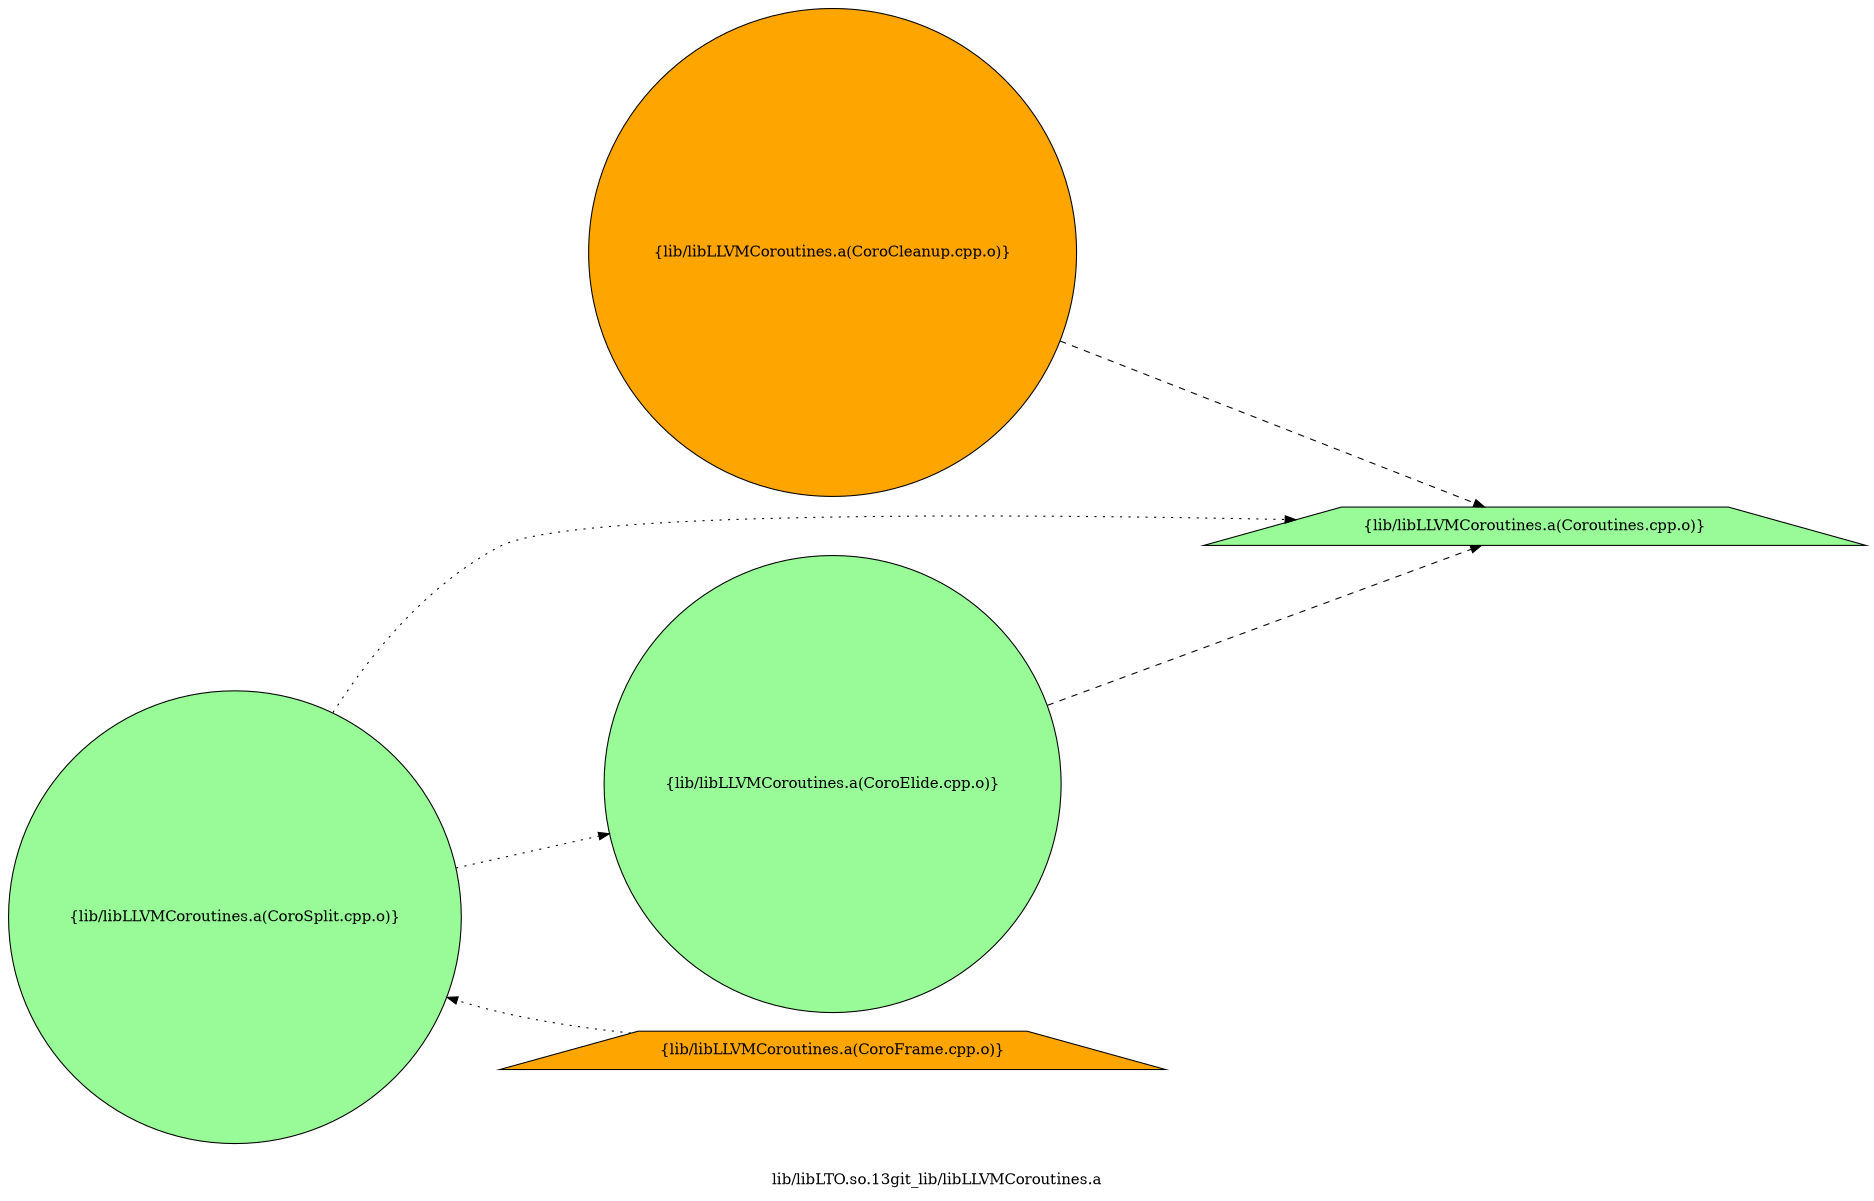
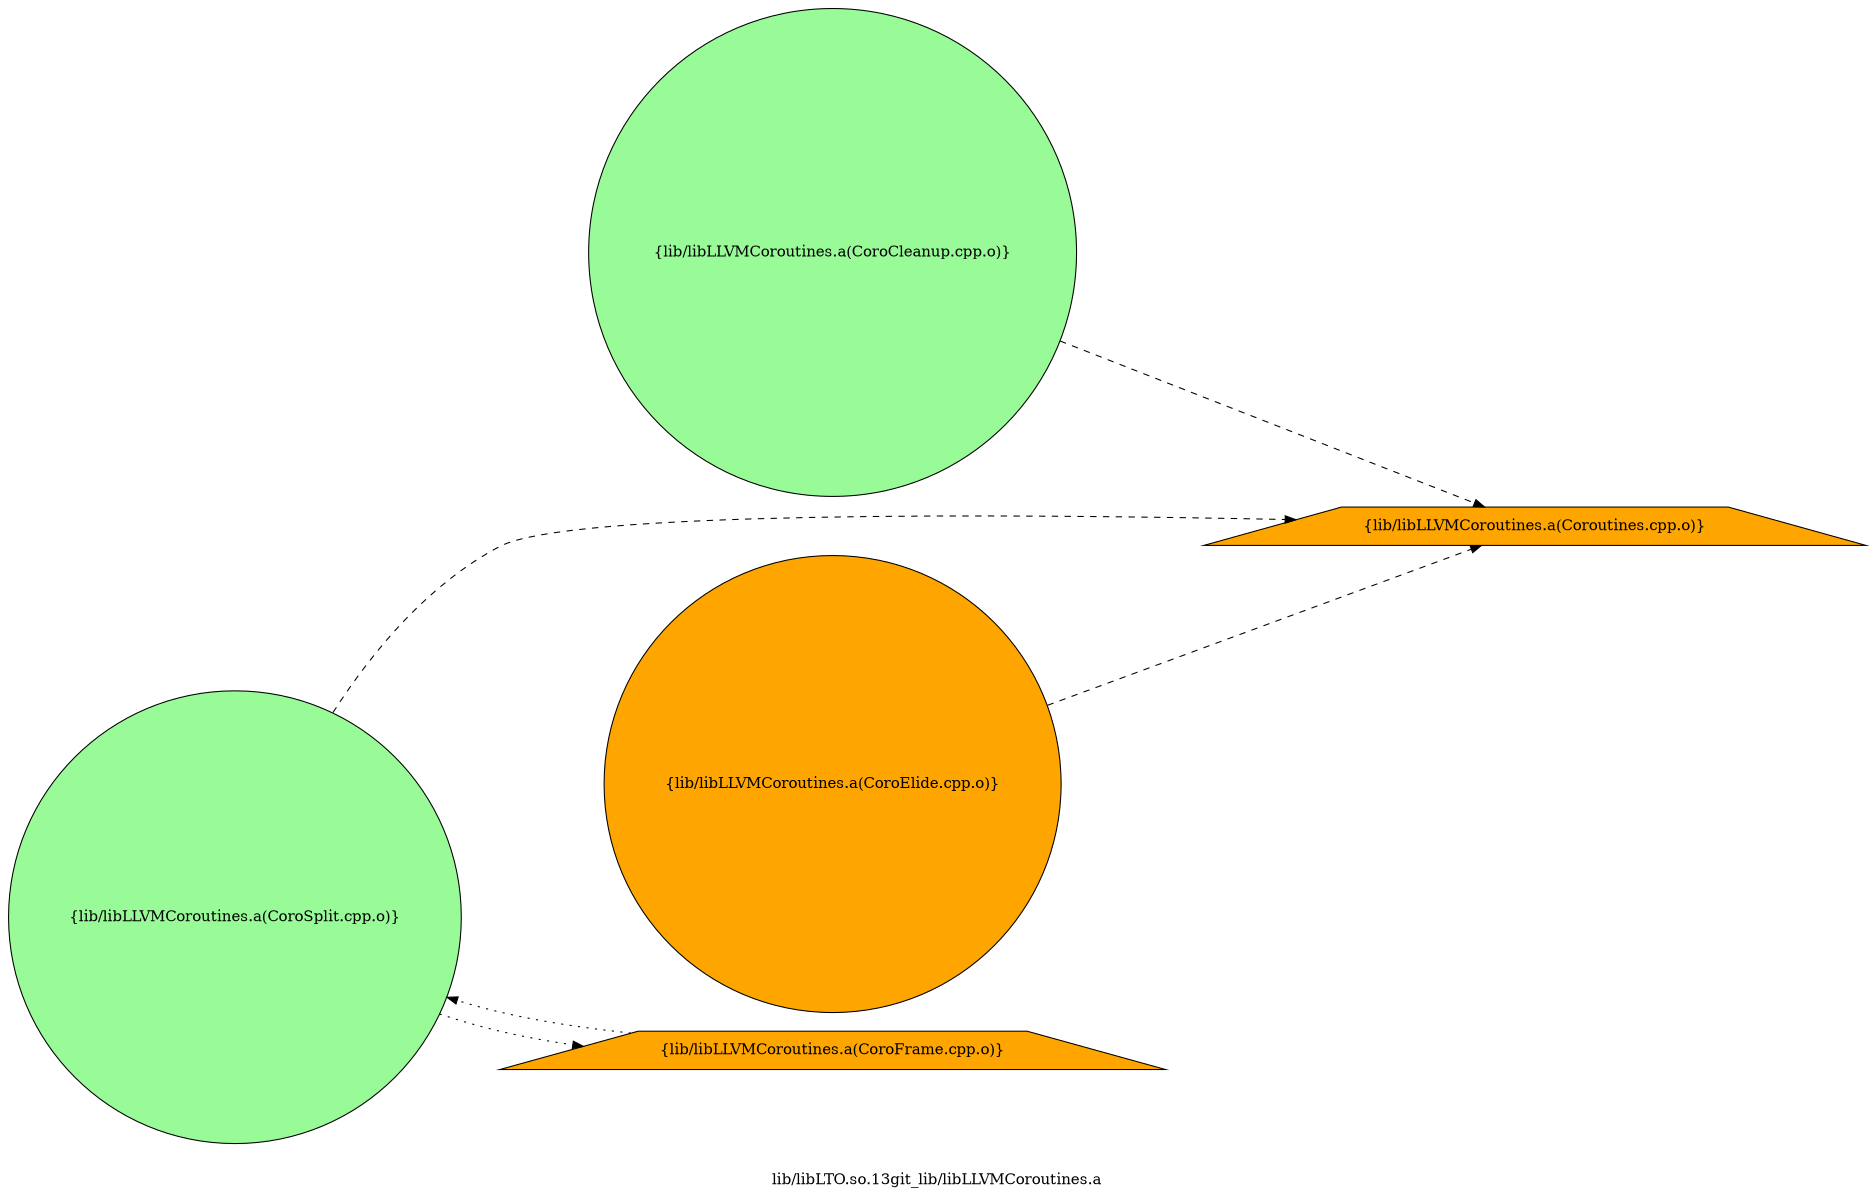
node "{lib/libLLVMCoroutines.a(CoroCleanup.cpp.o)}": fillcolor orange -> palegreen
edge "{lib/libLLVMCoroutines.a(CoroSplit.cpp.o)}" -> "{lib/libLLVMCoroutines.a(Coroutines.cpp.o)}": style dotted -> dashed
node "{lib/libLLVMCoroutines.a(Coroutines.cpp.o)}": fillcolor palegreen -> orange
node "{lib/libLLVMCoroutines.a(CoroElide.cpp.o)}": fillcolor palegreen -> orange
edge "{lib/libLLVMCoroutines.a(CoroSplit.cpp.o)}" -> "{lib/libLLVMCoroutines.a(CoroElide.cpp.o)}": now "{lib/libLLVMCoroutines.a(CoroSplit.cpp.o)}" -> "{lib/libLLVMCoroutines.a(CoroFrame.cpp.o)}"
